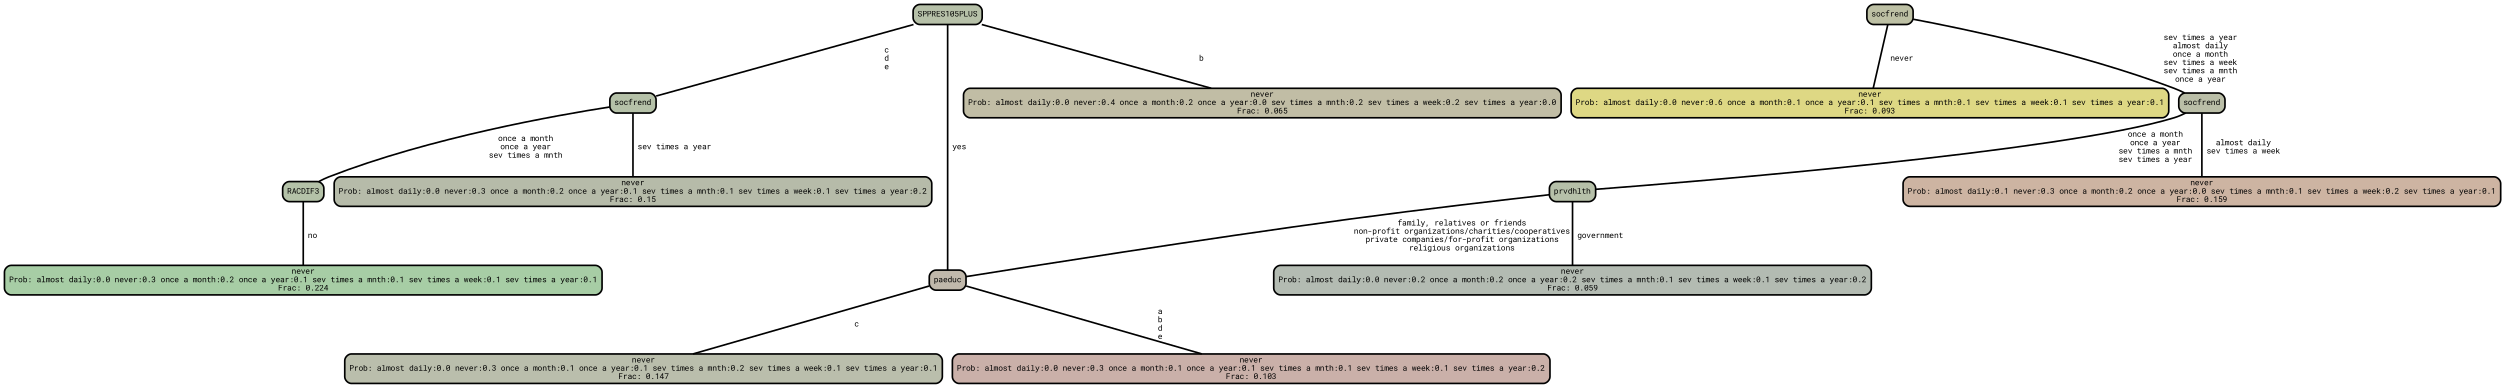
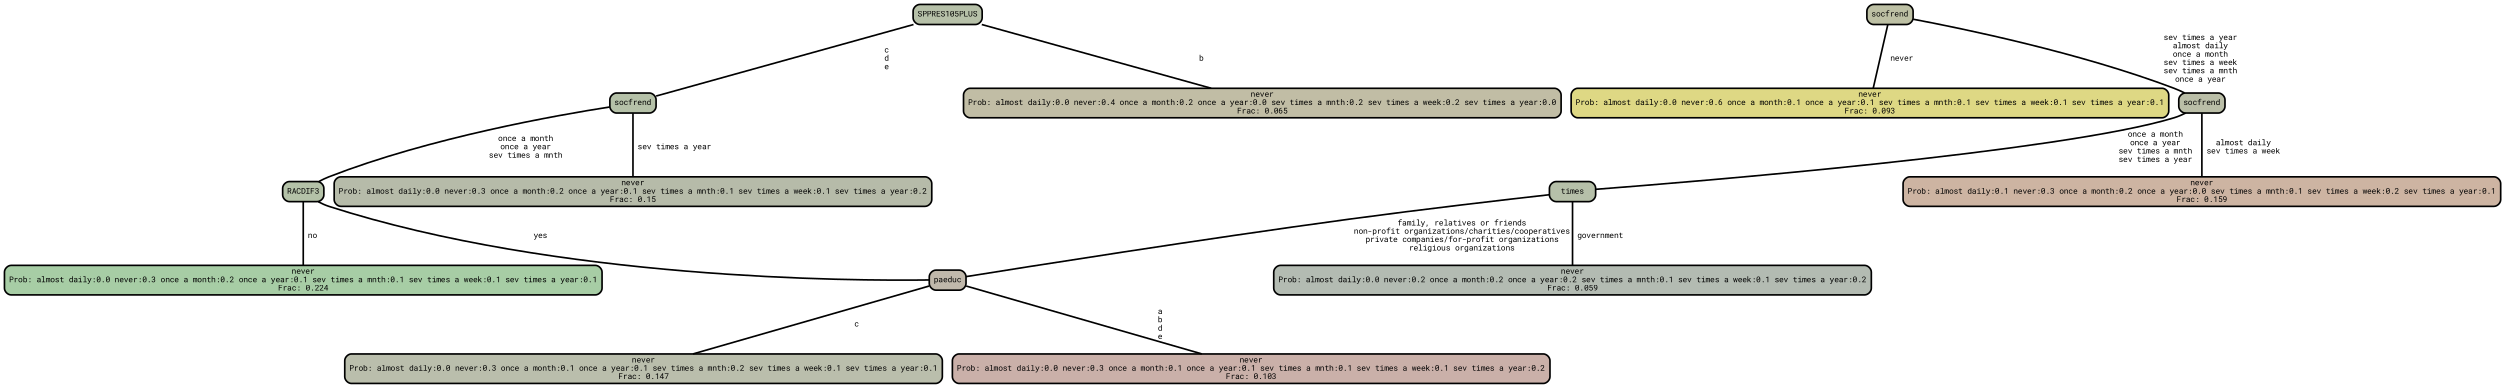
edge "SPPRES105PLUS" -- "paeduc": now "RACDIF3" -- "paeduc"
node "prvdhlth": label "prvdhlth" -> "times"
